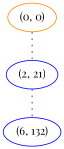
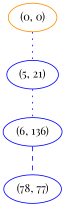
node "(2, 21)": label "(2, 21)" -> "(5, 21)"
node "(6, 132)": label "(6, 132)" -> "(6, 136)"
node "(78, 77)": added
